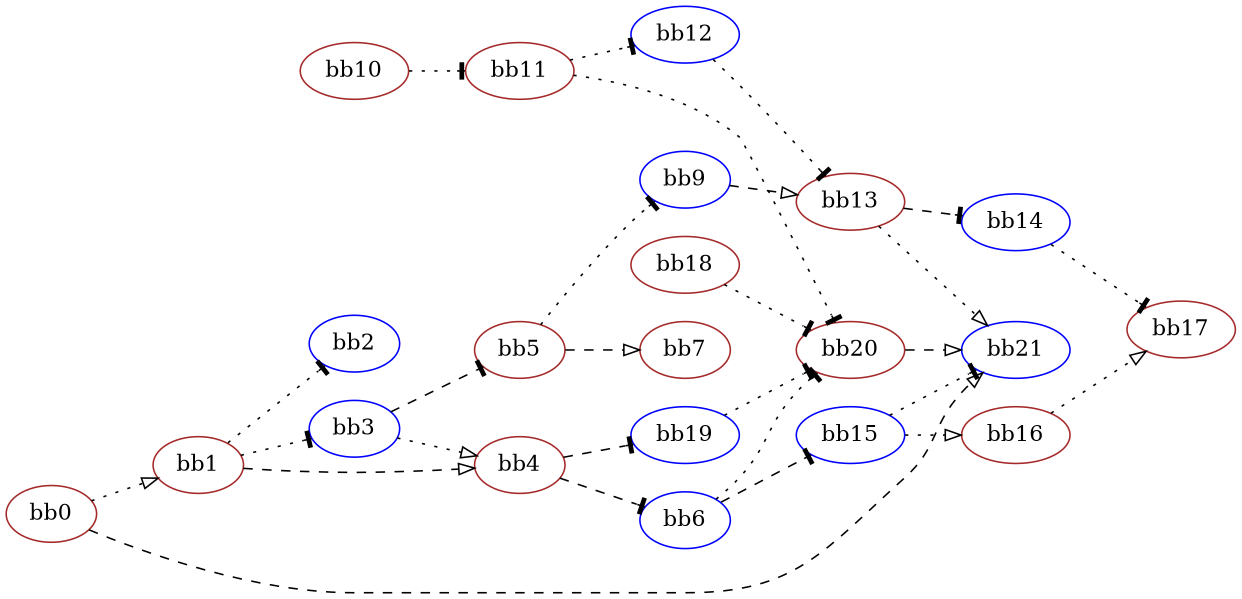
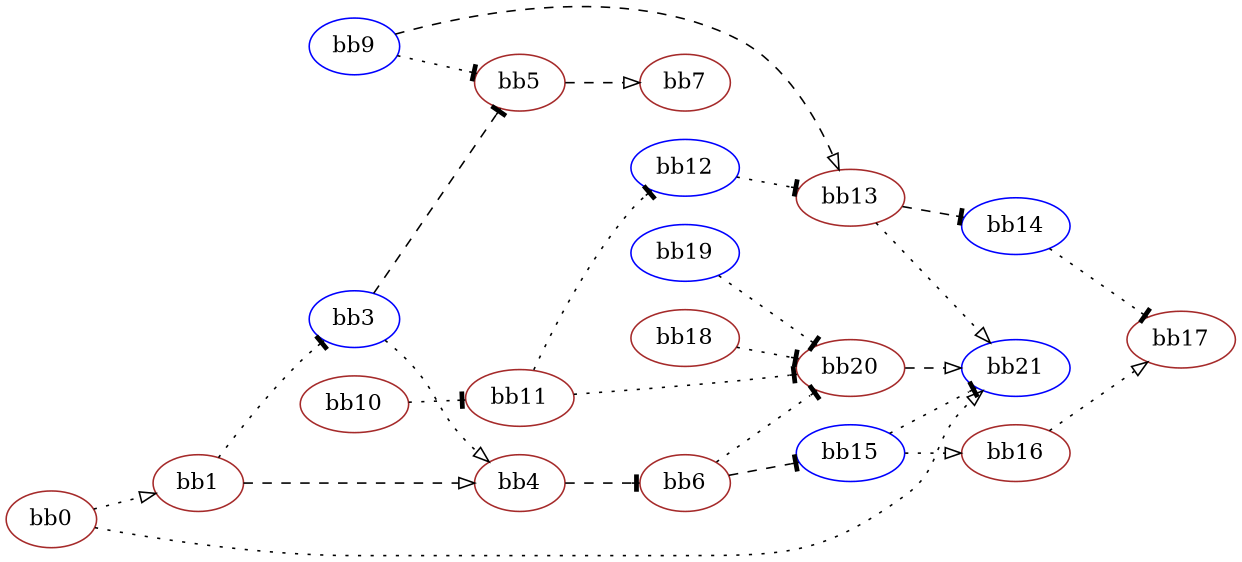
edge "bb5" -> "bb9": reversed
node "bb2": removed
edge "bb4" -> "bb19": removed
node "bb6": color blue -> brown
edge "bb0" -> "bb21": style dashed -> dotted
